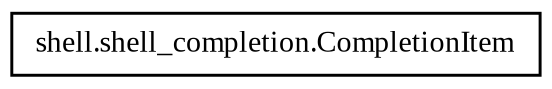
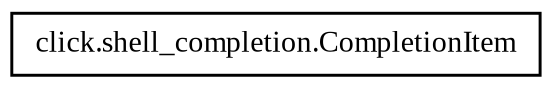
node "shell.shell_completion.CompletionItem": label "shell.shell_completion.CompletionItem" -> "click.shell_completion.CompletionItem"
